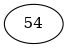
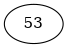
node "54": label "54" -> "53"
